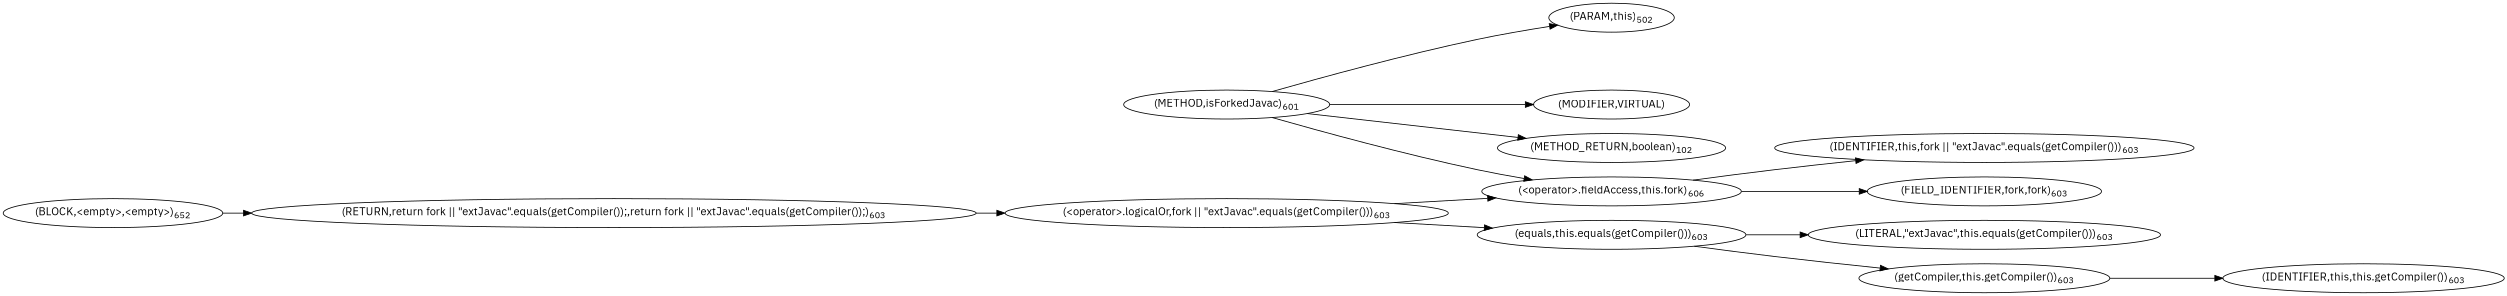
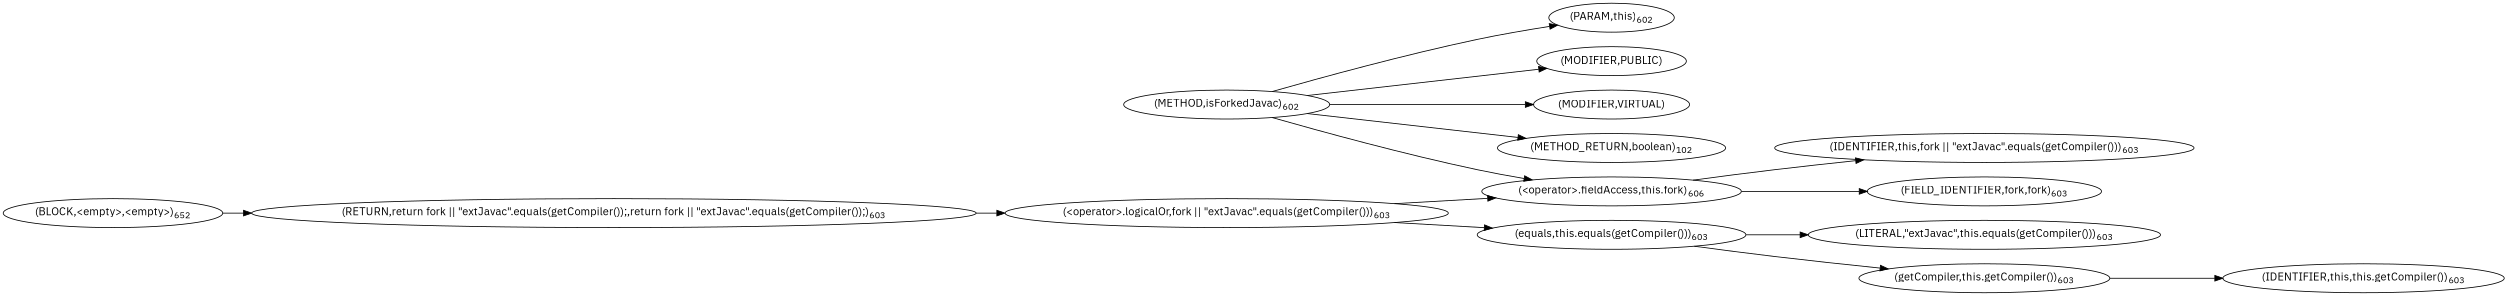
node "(PARAM,this)": text "502" -> "602"
node "(MODIFIER,PUBLIC)": added
node "(METHOD,isForkedJavac)": text "601" -> "602"
